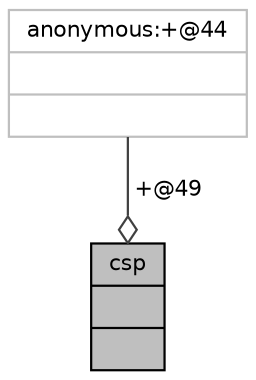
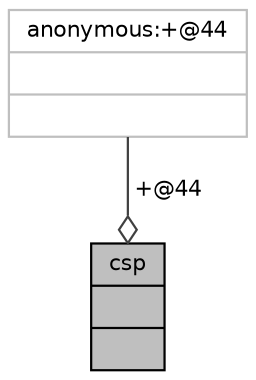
edge "anonymous:+@44" -> "csp": label " +@49" -> " +@44"
